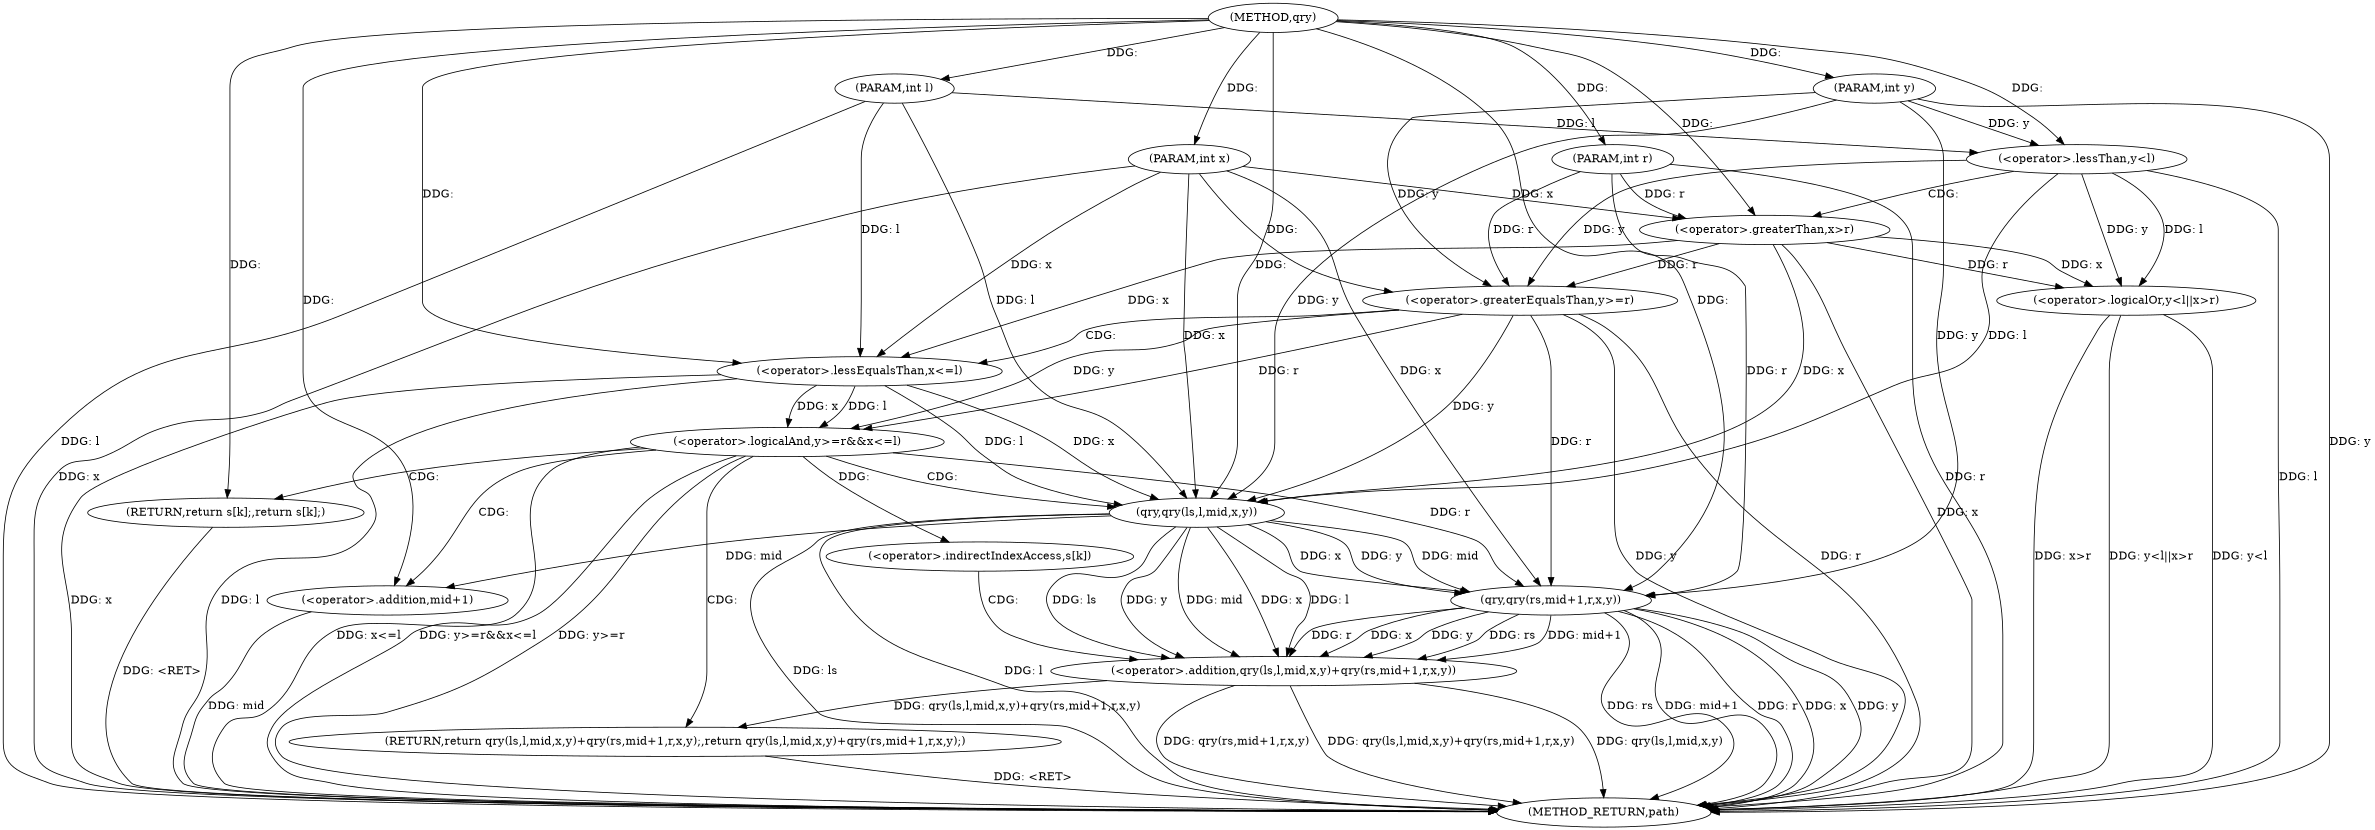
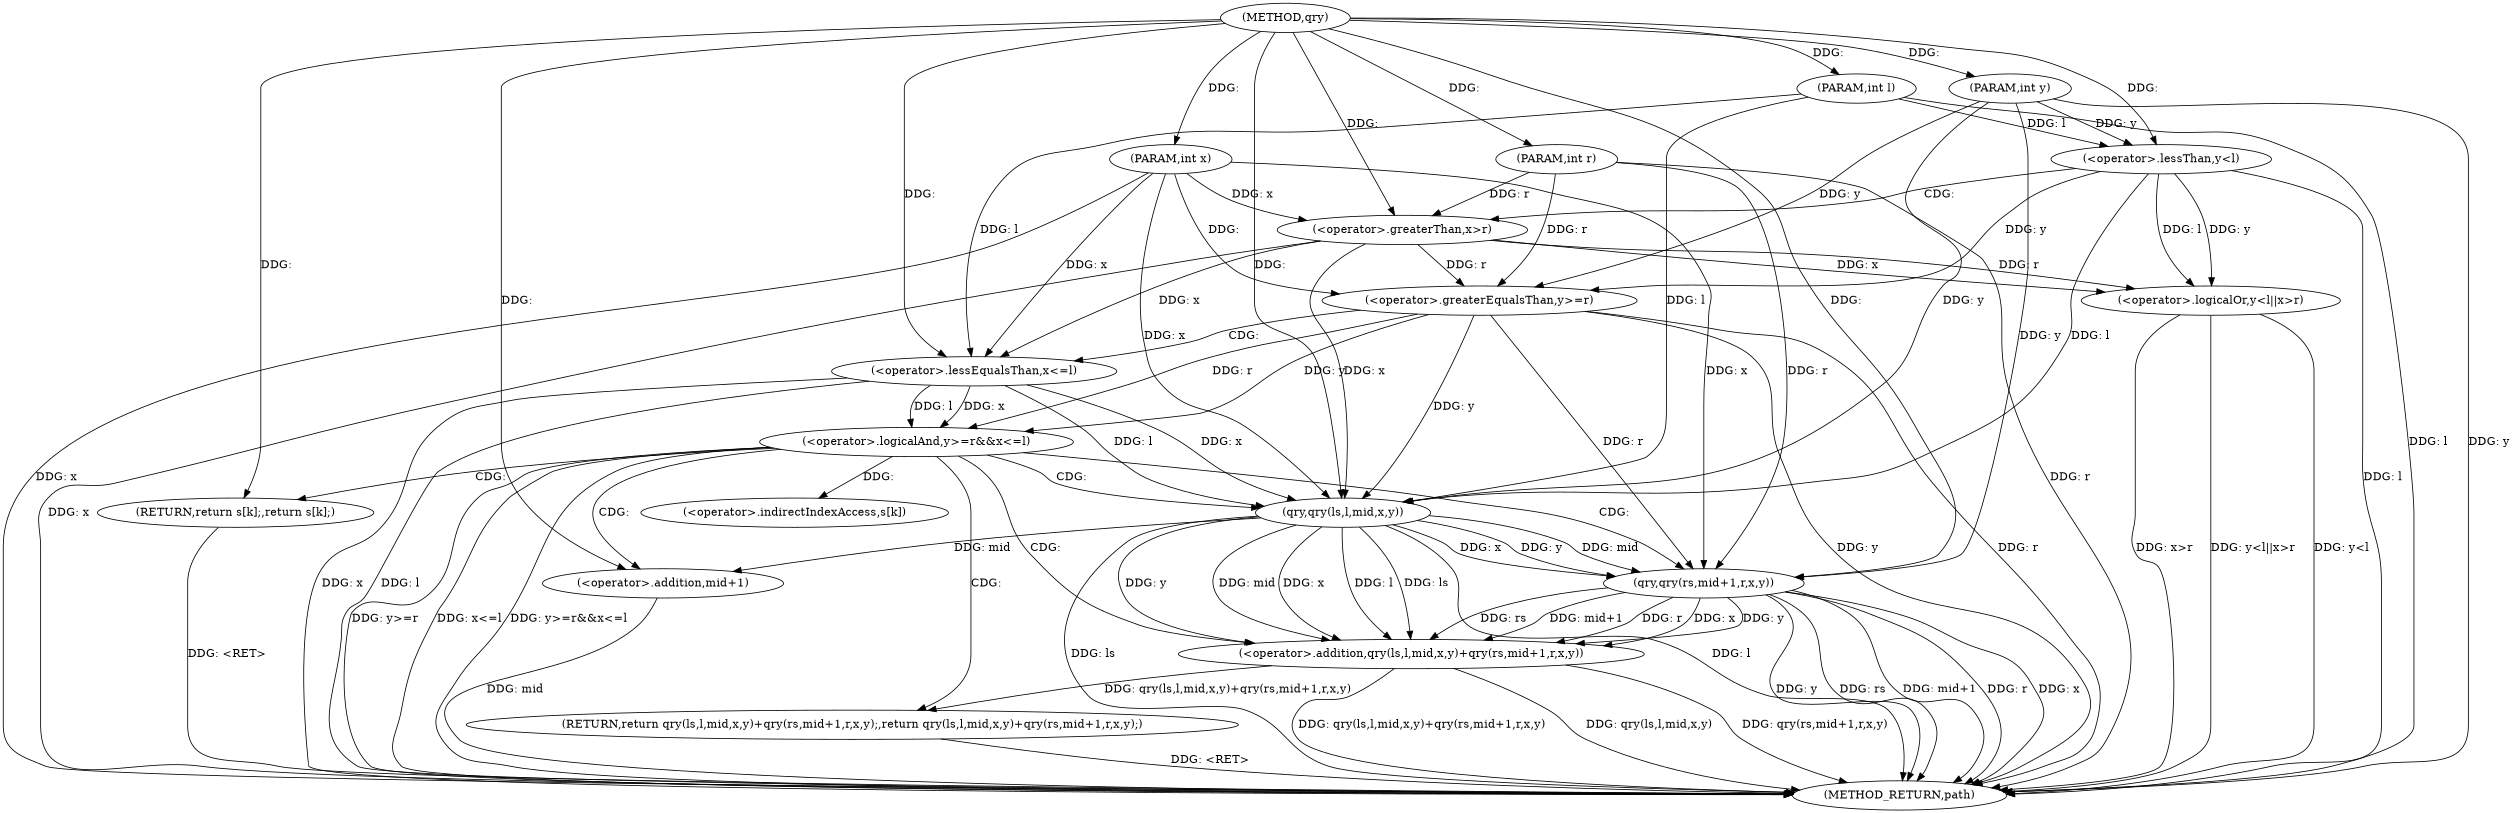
edge "(<operator>.logicalAnd,y>=r&&x<=l)" -> "(qry,qry(rs,mid+1,r,x,y))": label "DDG: r" -> "CDG: "
edge "(<operator>.indirectIndexAccess,s[k])" -> "(<operator>.addition,qry(ls,l,mid,x,y)+qry(rs,mid+1,r,x,y))": now "(<operator>.logicalAnd,y>=r&&x<=l)" -> "(<operator>.addition,qry(ls,l,mid,x,y)+qry(rs,mid+1,r,x,y))"
